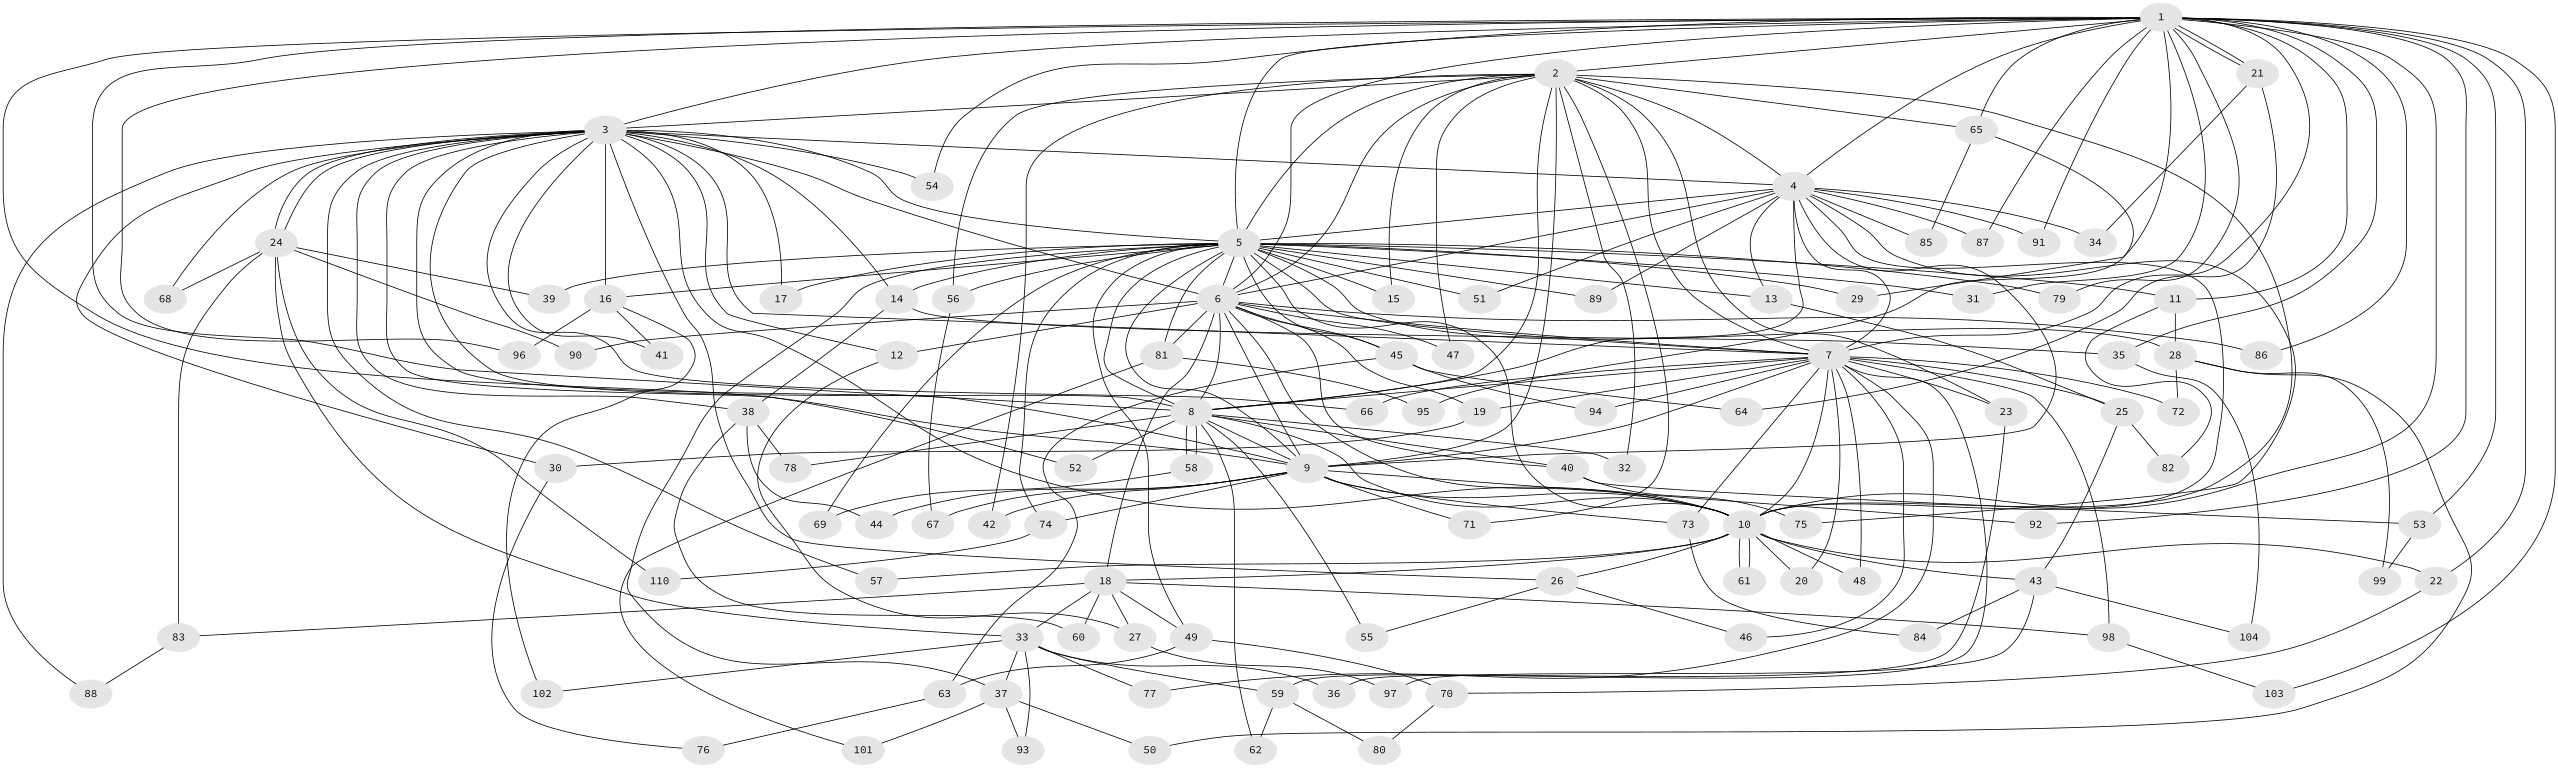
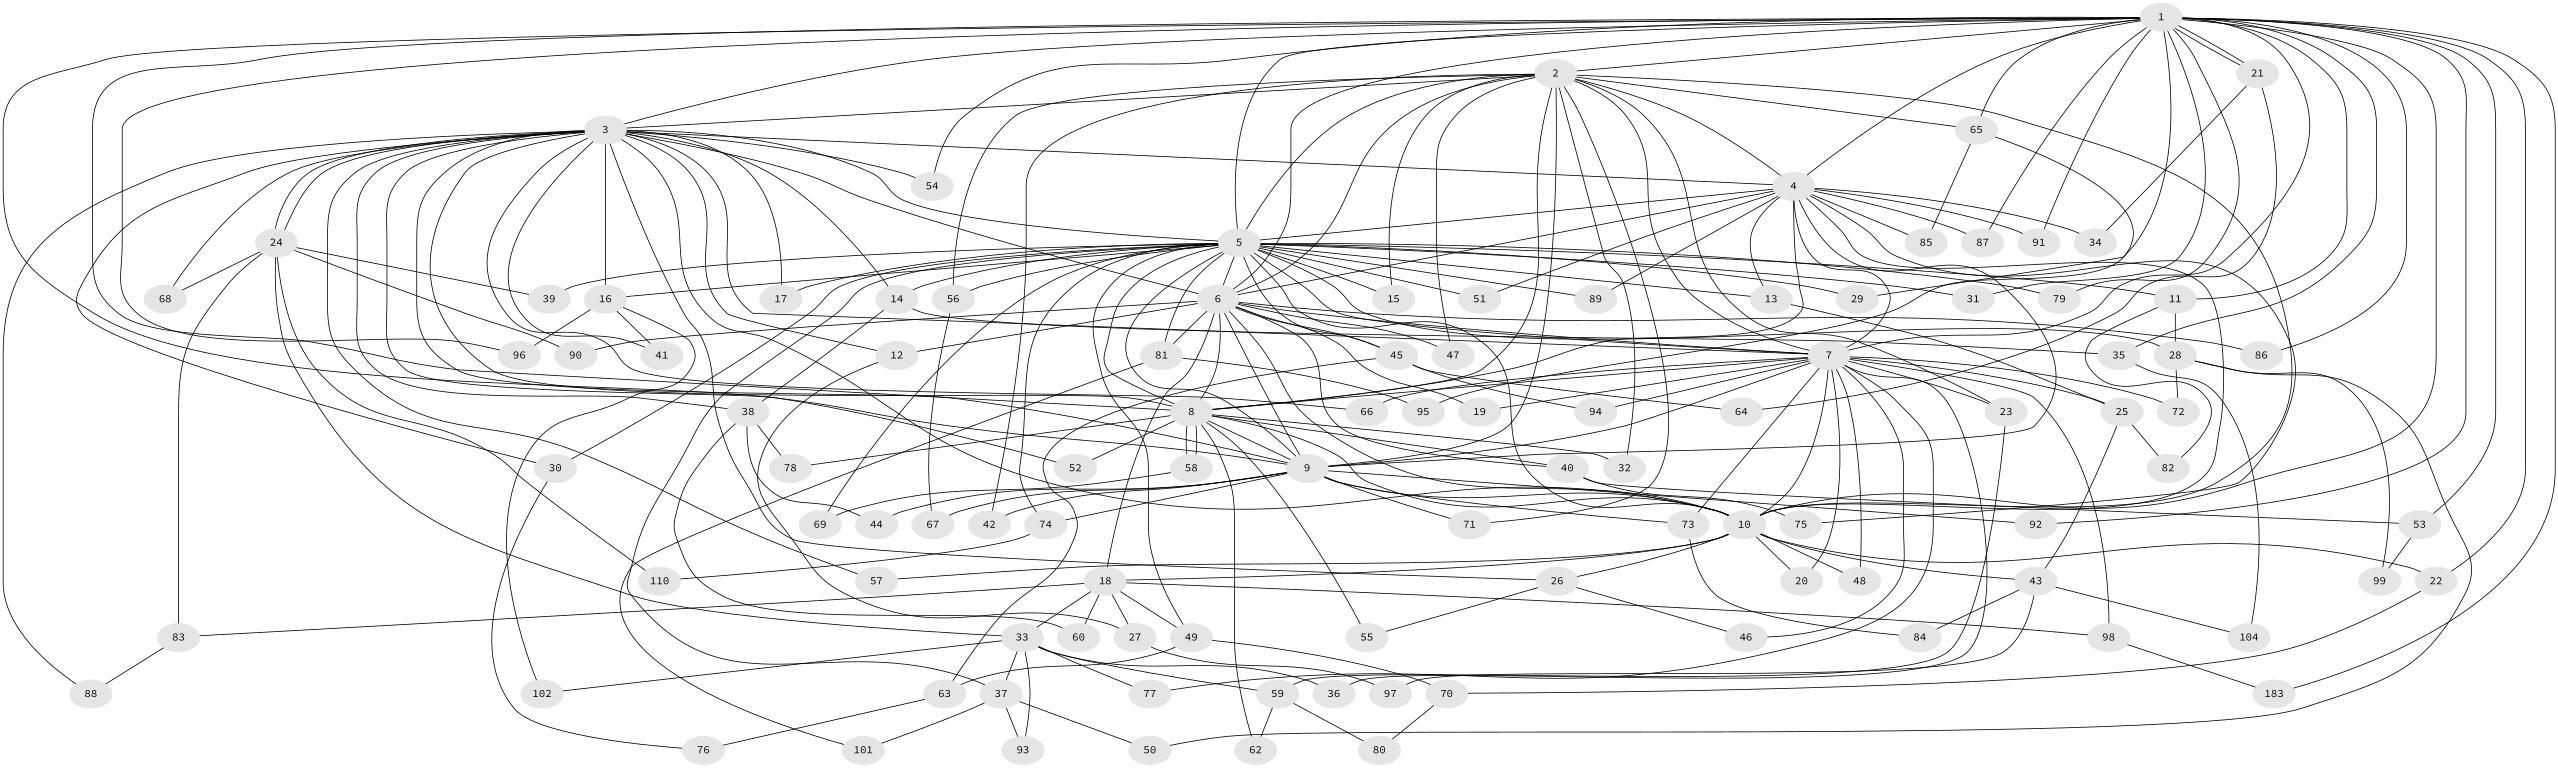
edge "19" -- "30": now "5" -- "30"
node "61": removed
node "103": label "103" -> "183"
